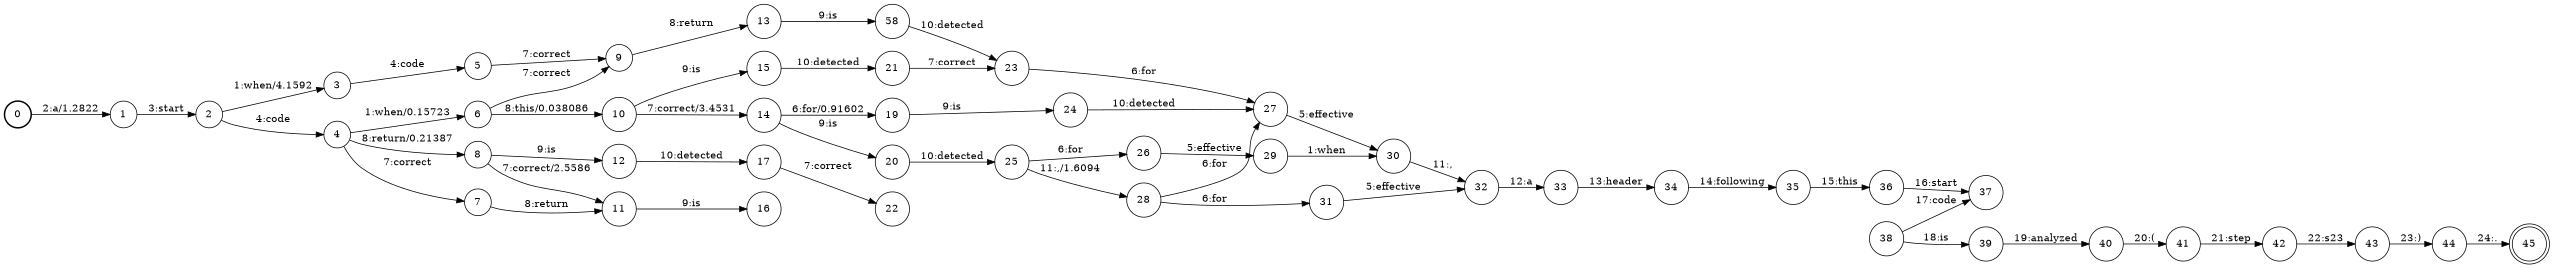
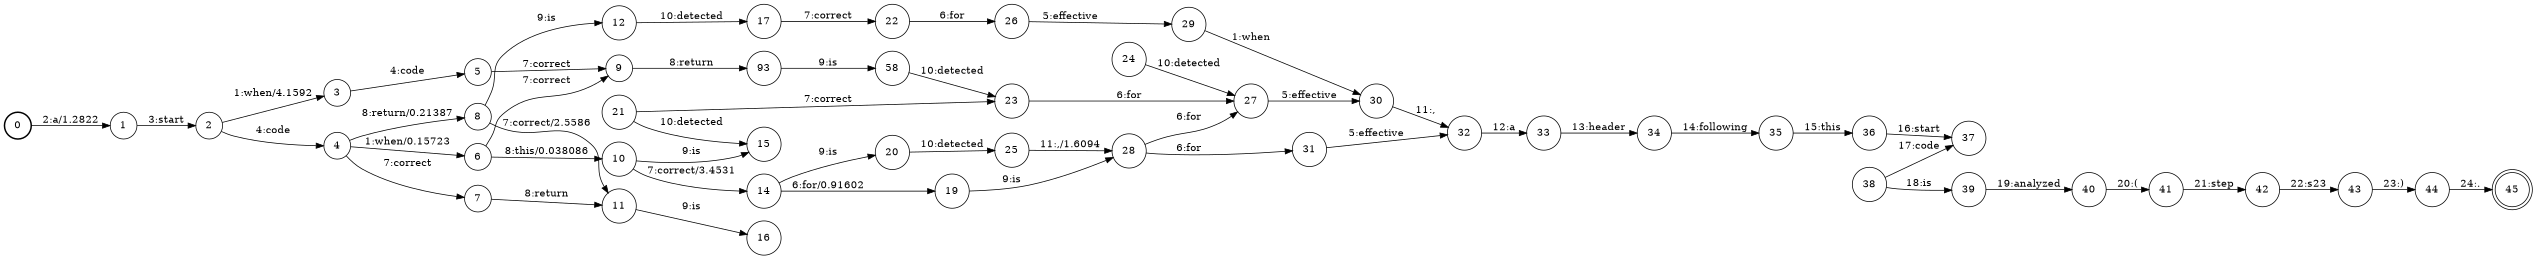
node "13": label "13" -> "93"
edge "15" -> "21": reversed
edge "19" -> "24": now "19" -> "28"
edge "25" -> "26": now "22" -> "26"
